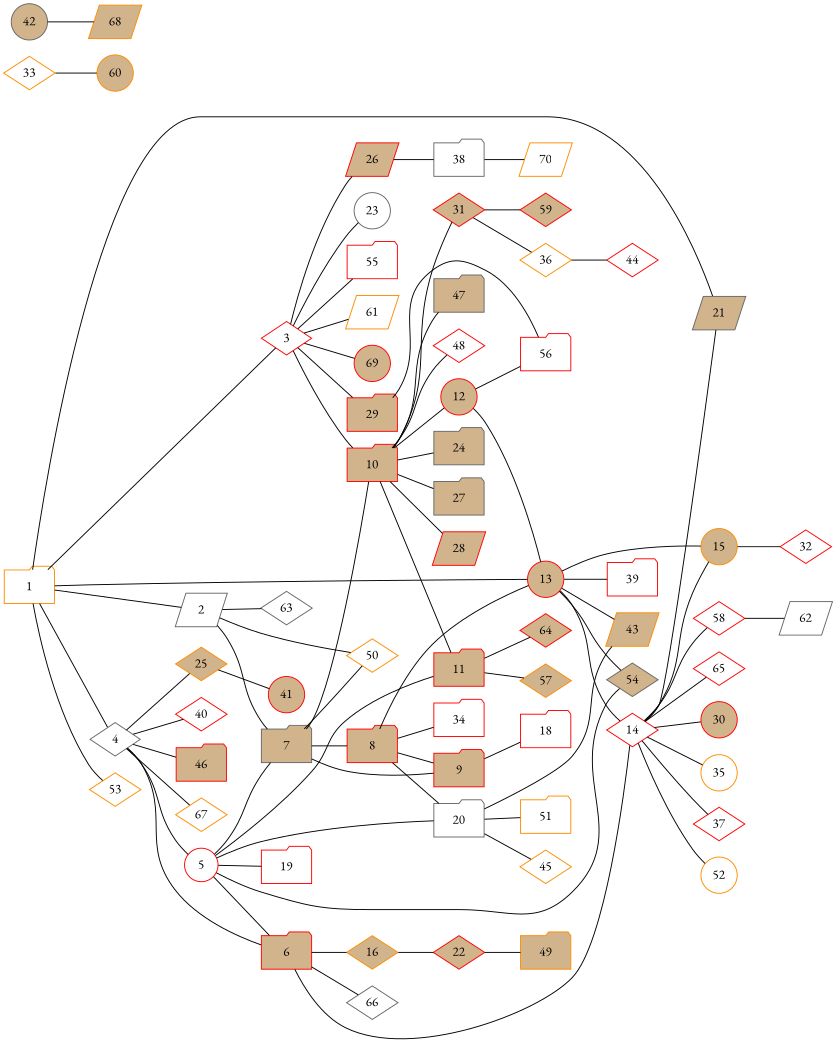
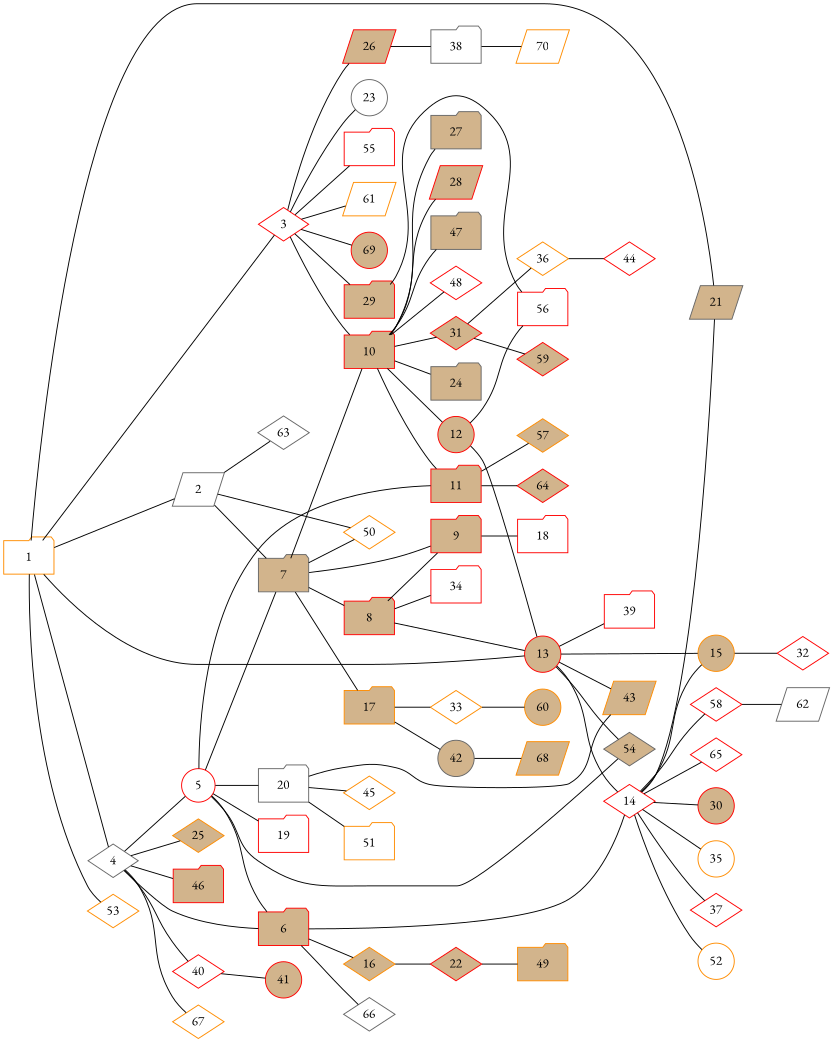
edge "25" -- "41": now "40" -- "41"
node "17": added
edge "8" -- "20": removed
